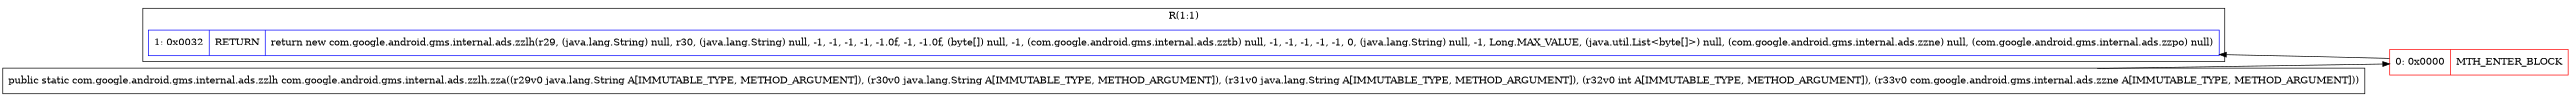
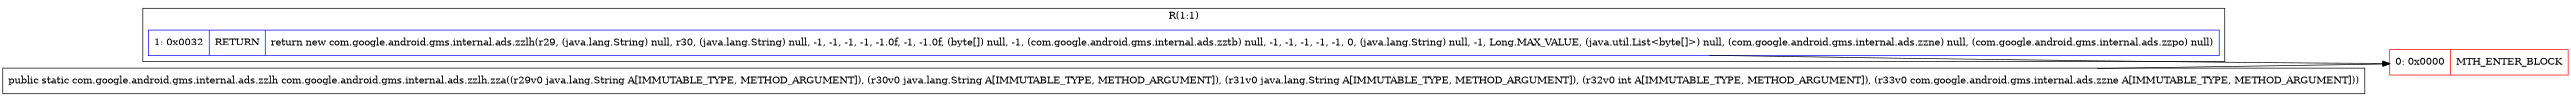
edge "0: 0x0000" -> "1: 0x0032": reversed
